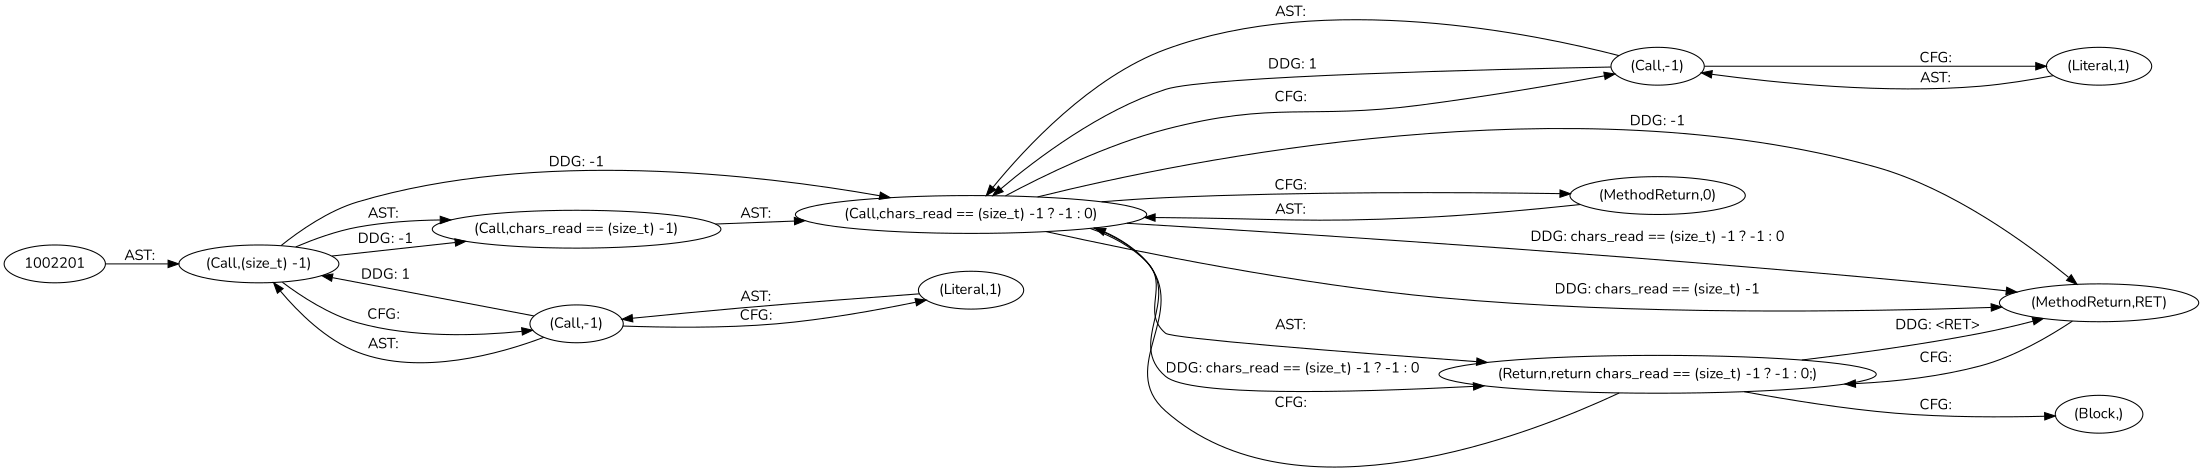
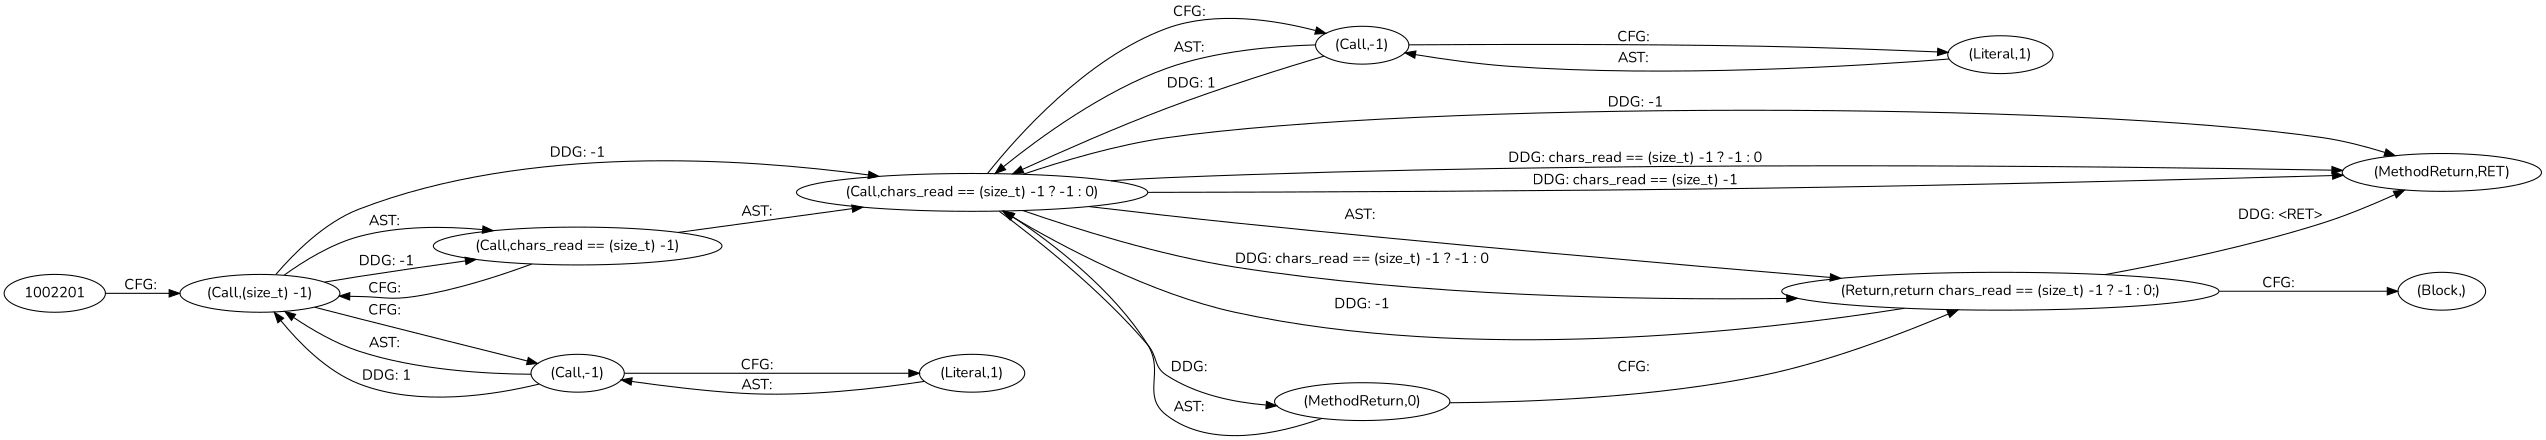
edge "(Call,chars_read == (size_t) -1 ? -1 : 0)" -> "(MethodReturn,0)": label "CFG: " -> "DDG: "
edge "1002201" -> "(Call,(size_t) -1)": label "AST: " -> "CFG: "
edge "(Call,chars_read == (size_t) -1)" -> "(Call,(size_t) -1)": added, label "CFG:"
edge "(MethodReturn,RET)" -> "(Return,return chars_read == (size_t) -1 ? -1 : 0;)": now "(MethodReturn,0)" -> "(Return,return chars_read == (size_t) -1 ? -1 : 0;)"
edge "(Return,return chars_read == (size_t) -1 ? -1 : 0;)" -> "(Call,chars_read == (size_t) -1 ? -1 : 0)": label "CFG: " -> "DDG: -1"
